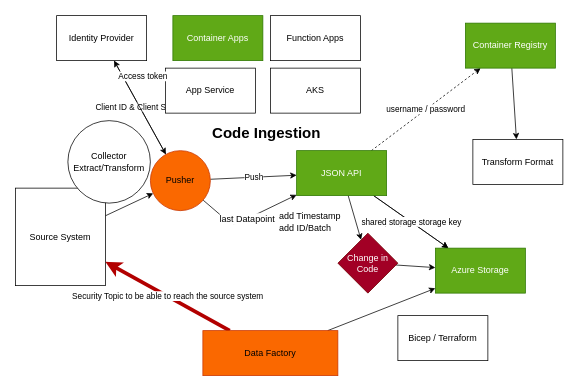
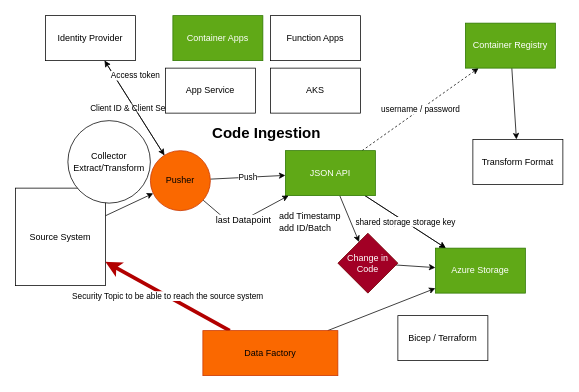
node "Identity Provider": moved (102, 38) -> (90, 38)
node "JSON API": moved (342, 173) -> (330, 173)
